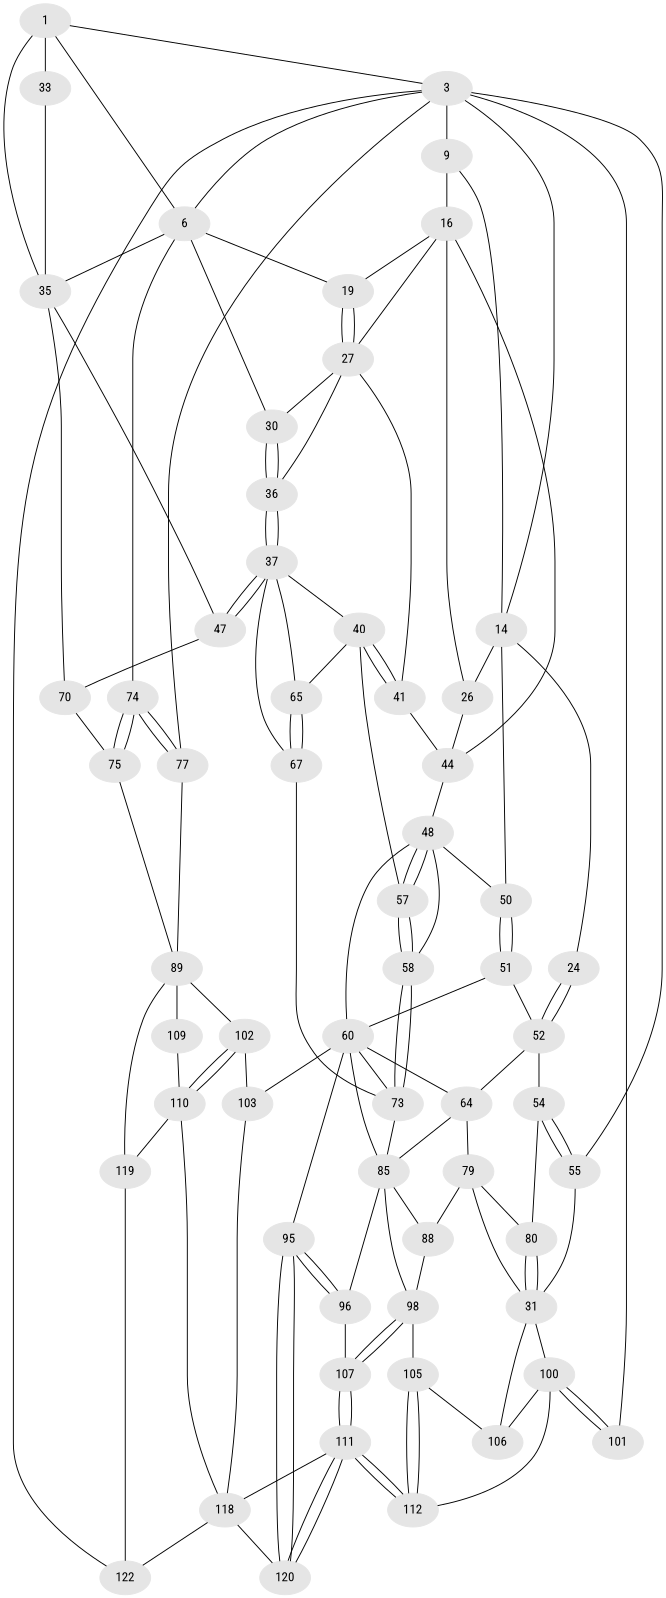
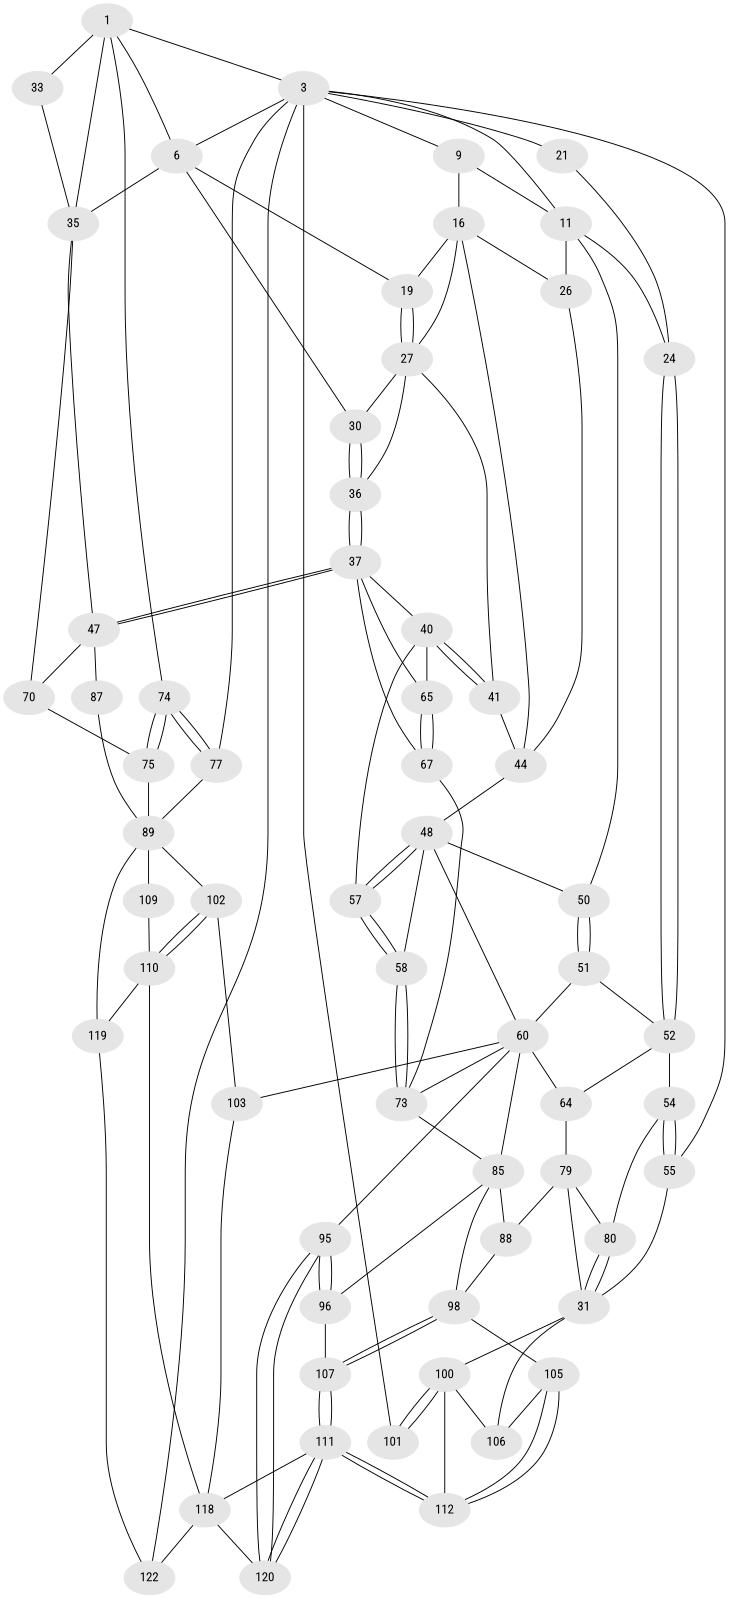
node "21": added
edge "6" -- "74": now "1" -- "74"
node "14": label "14" -> "11"
node "87": added
edge "64" -- "85": removed
